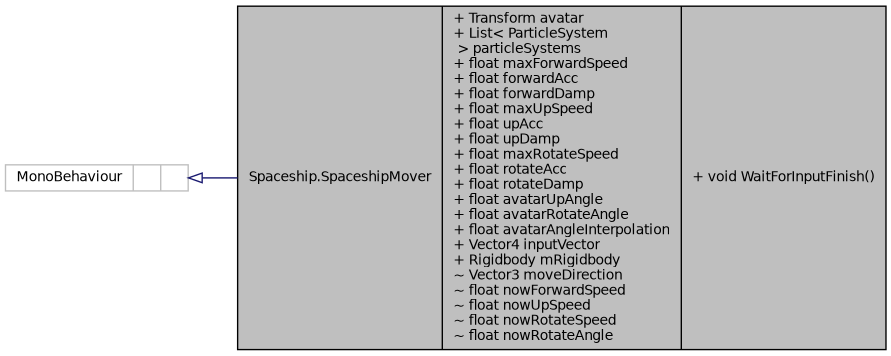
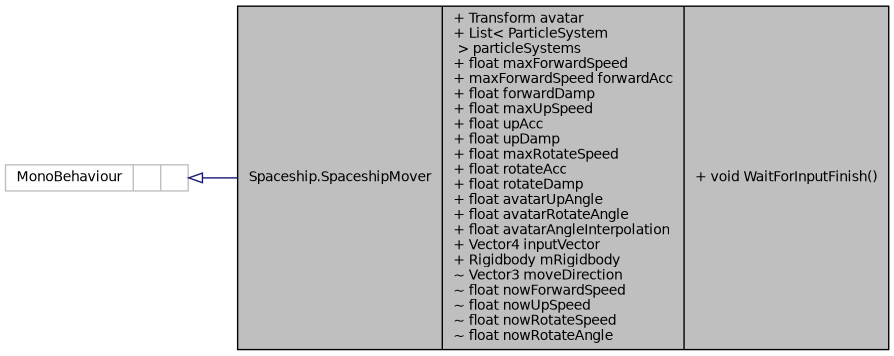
node "Spaceship.SpaceshipMover": text "+ float forwardAcc" -> "+ maxForwardSpeed forwardAcc"
